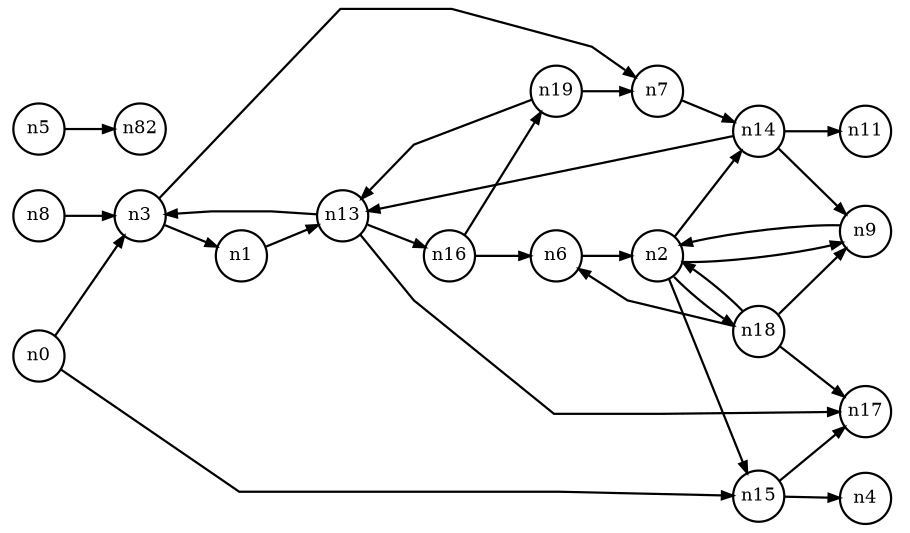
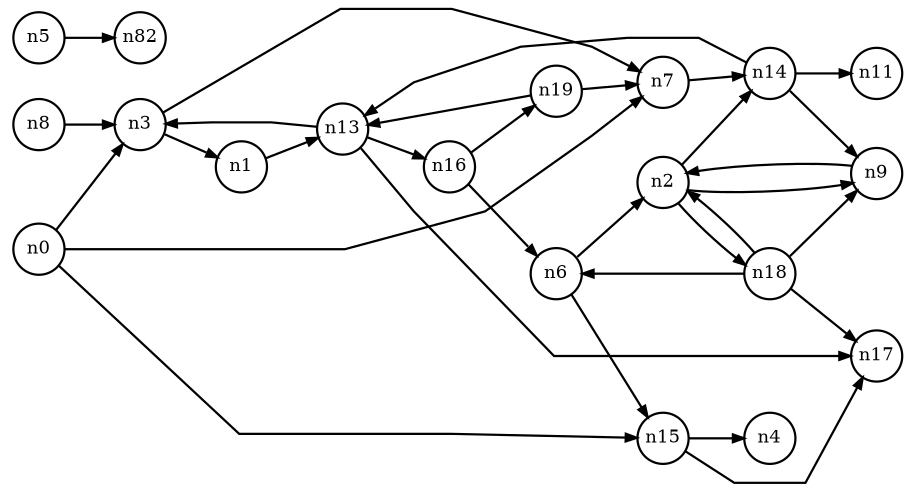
edge "n0" -> "n7": added
edge "n2" -> "n15": now "n6" -> "n15"
